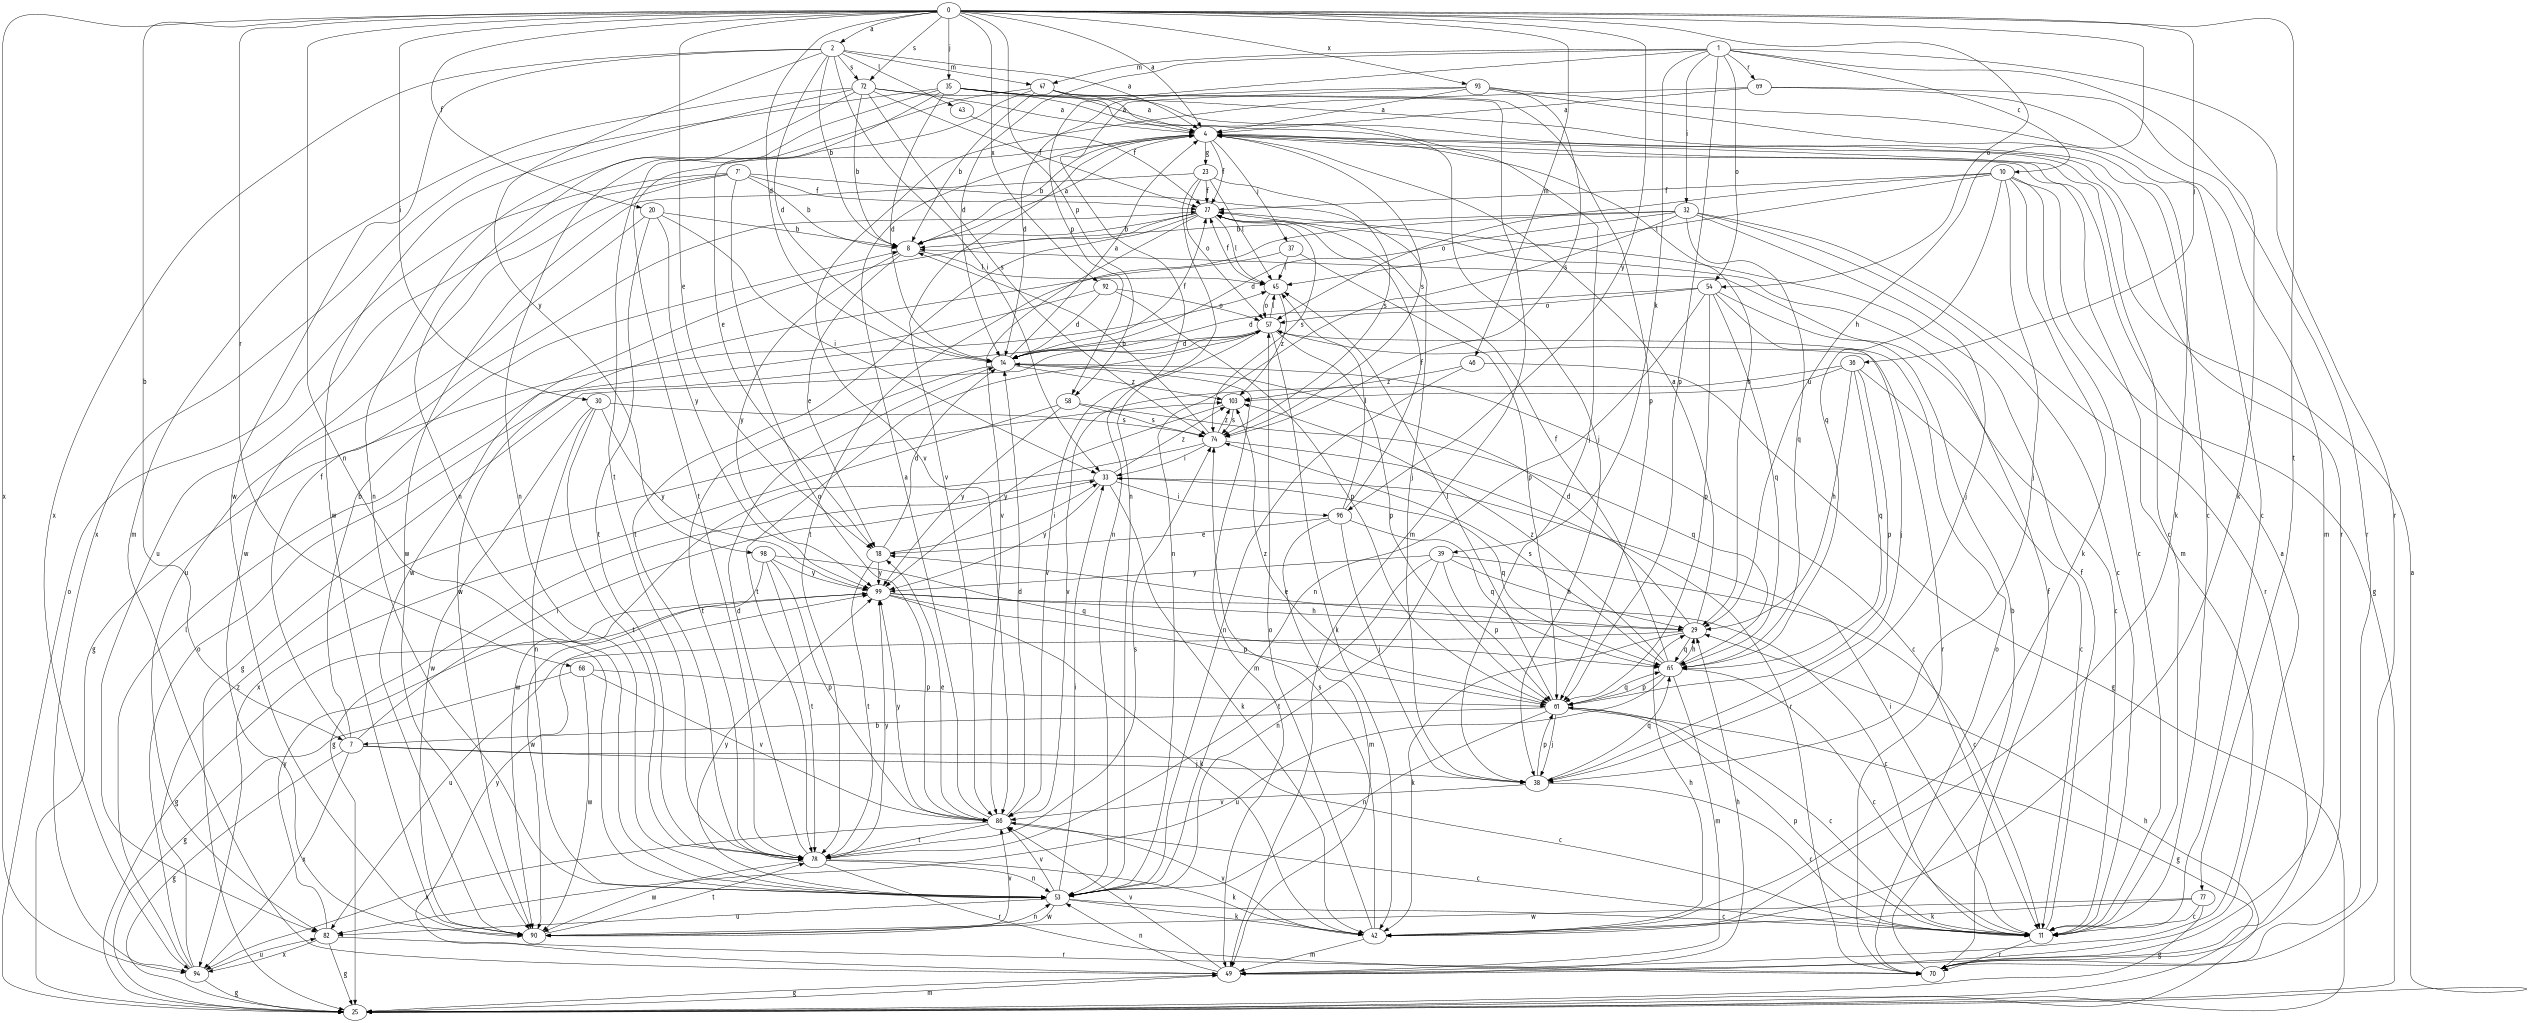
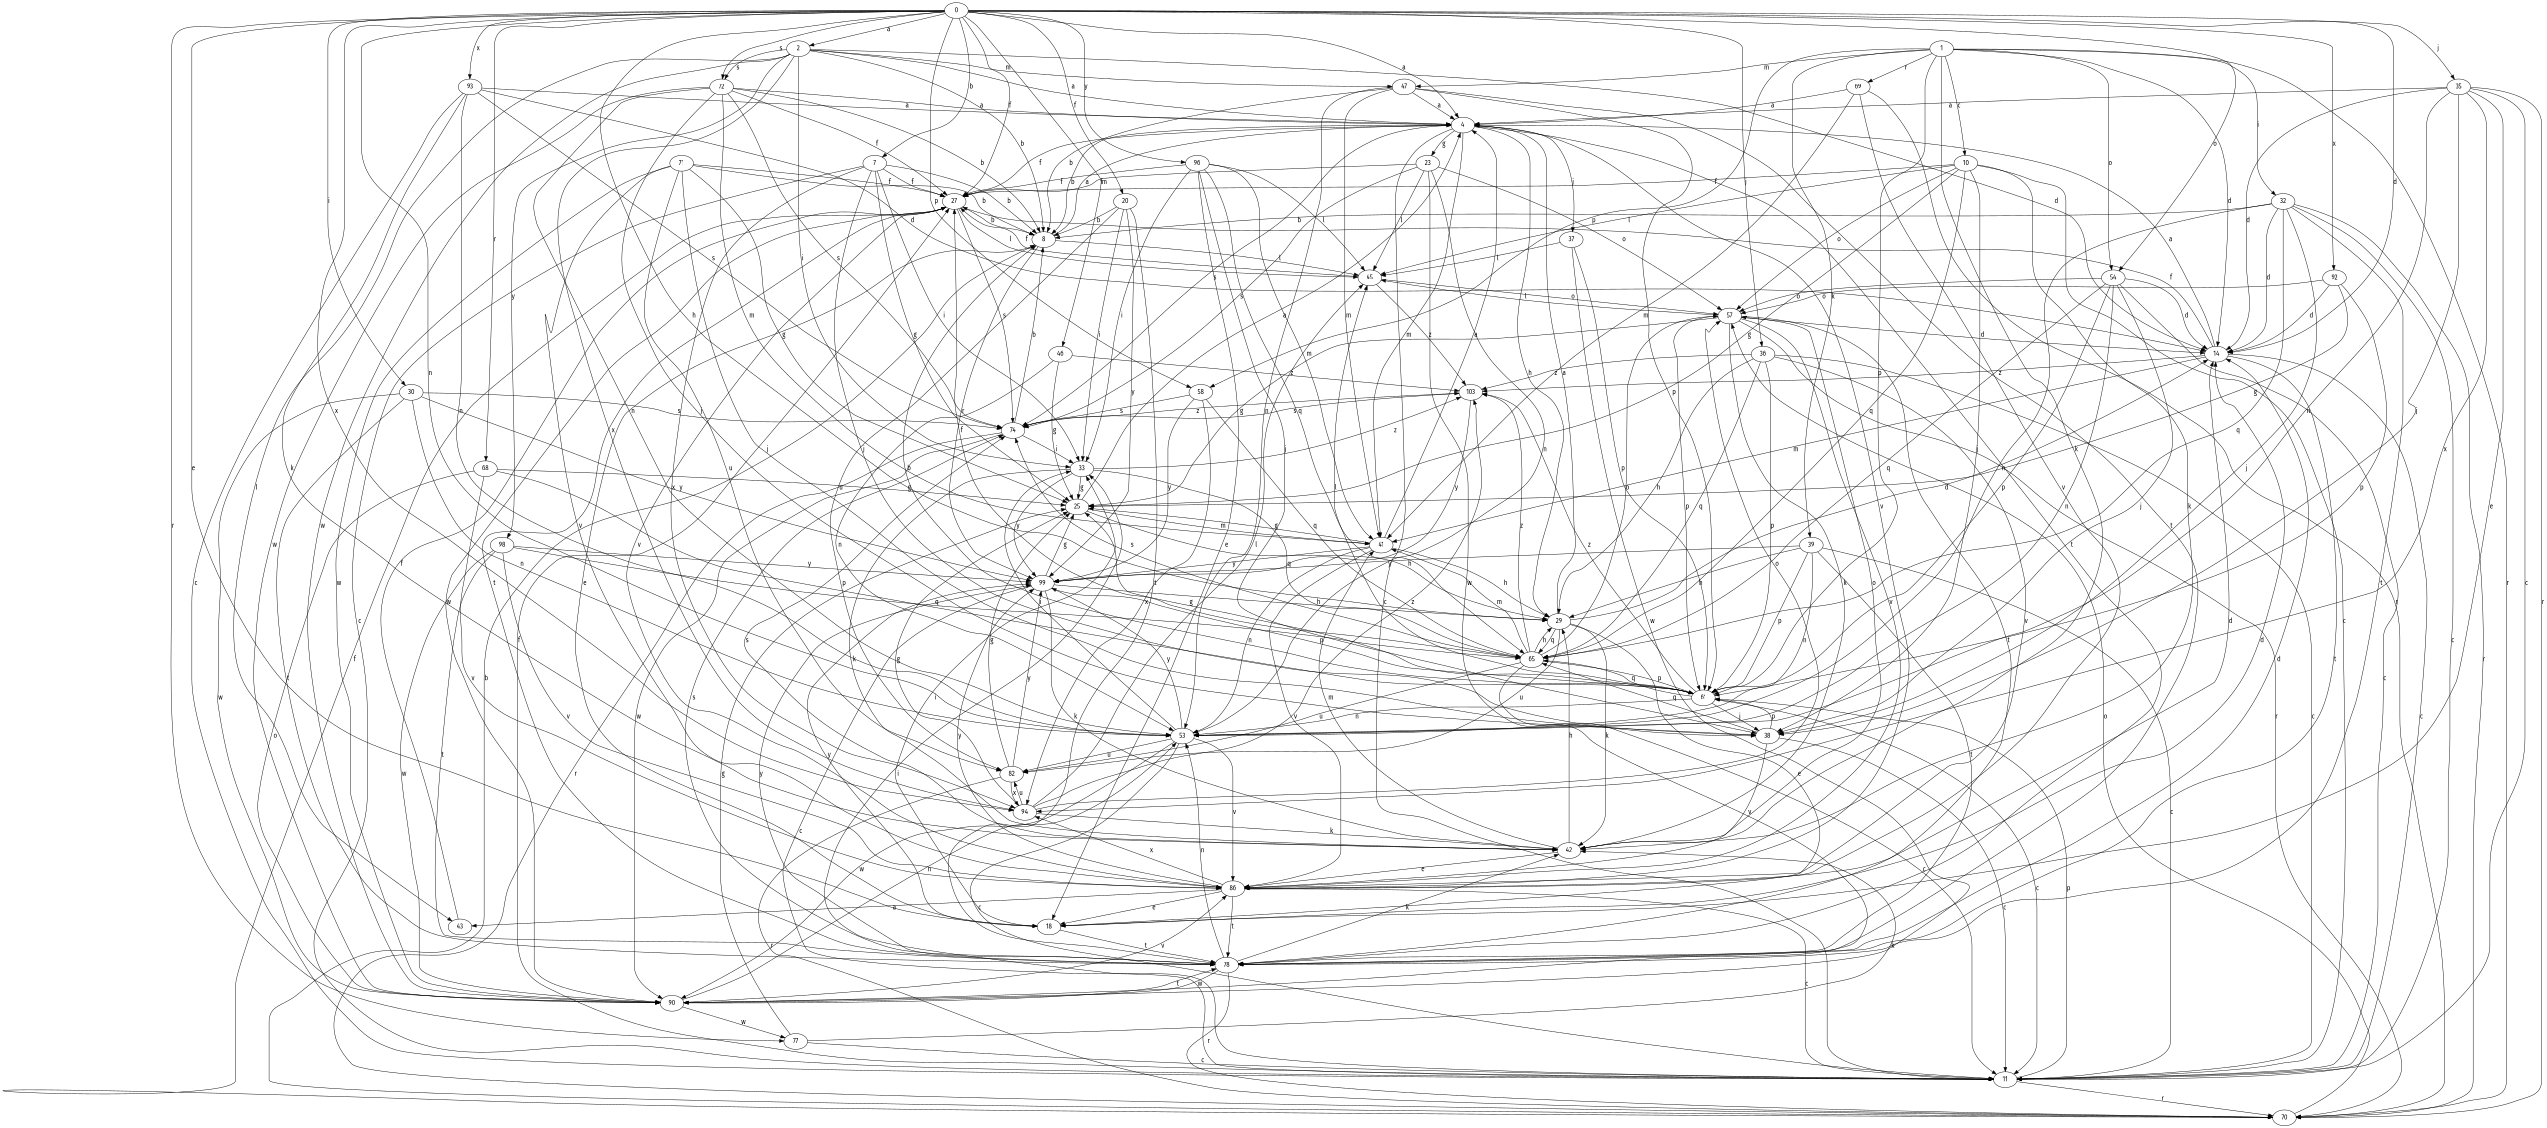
edge "0" -> "27": added, label "f"
edge "86" -> "4": now "86" -> "43"
edge "36" -> "103": label "u" -> "z"
edge "8" -> "99": label "y" -> "r"
edge "0" -> "77": label "t" -> "r"
edge "65" -> "57": added, label "o"
edge "71" -> "86": label "o" -> "v"
edge "33" -> "96": reversed
edge "71" -> "25": label "o" -> "g"
edge "98" -> "86": label "p" -> "v"
edge "61" -> "7": now "61" -> "8"
edge "68" -> "90": label "w" -> "o"
edge "42" -> "86": label "v" -> "e"
edge "53" -> "42": now "94" -> "42"
edge "77" -> "90": reversed
node "49": label "49" -> "41"
